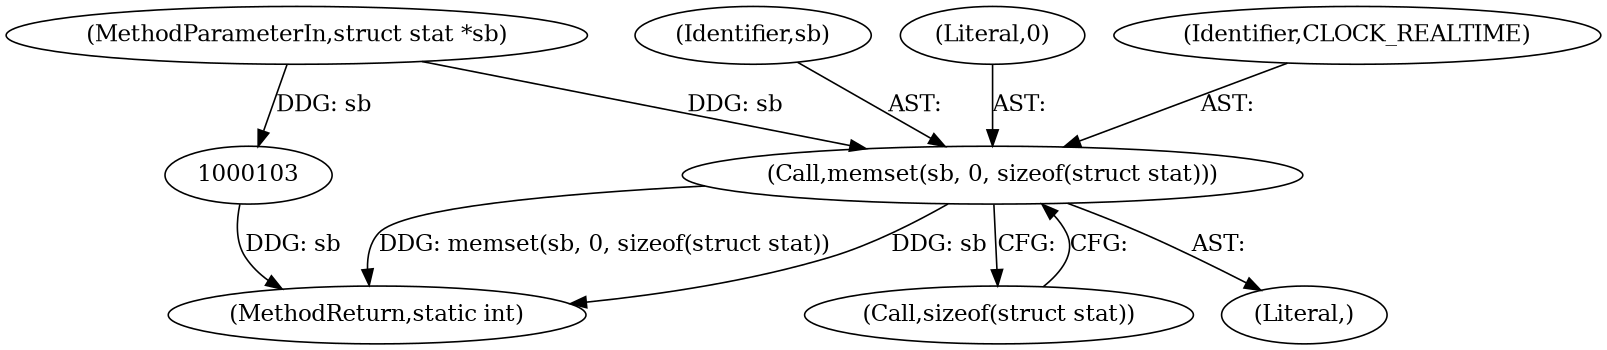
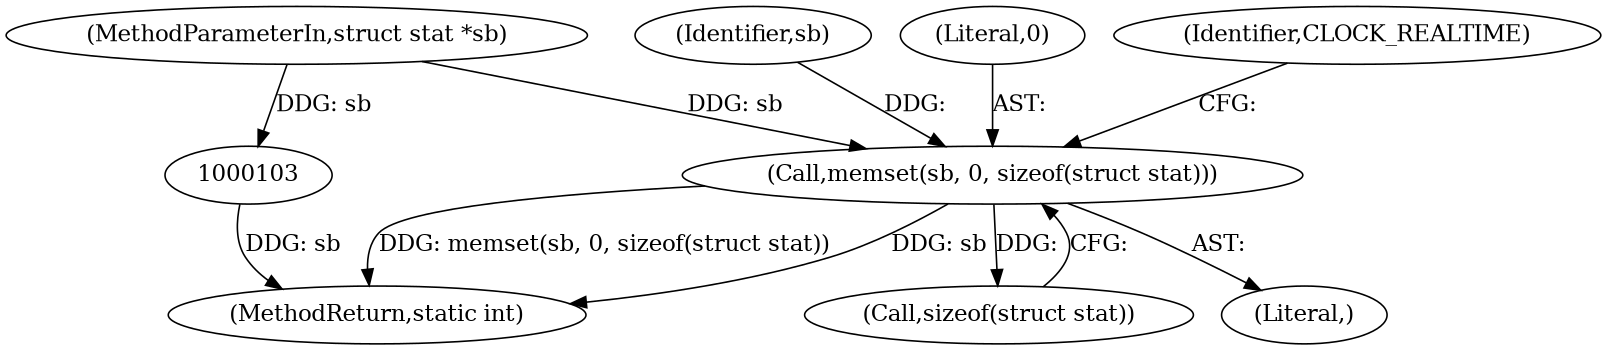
edge "(Identifier,sb)" -> "(Call,memset(sb, 0, sizeof(struct stat)))": label "AST: " -> "DDG: "
edge "(Identifier,CLOCK_REALTIME)" -> "(Call,memset(sb, 0, sizeof(struct stat)))": label "AST: " -> "CFG: "
edge "(Call,memset(sb, 0, sizeof(struct stat)))" -> "(Call,sizeof(struct stat))": label "CFG: " -> "DDG: "
